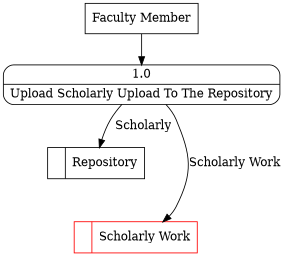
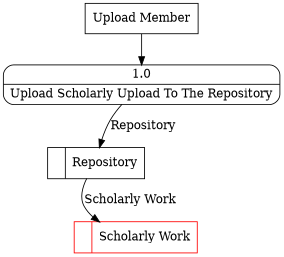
node "Faculty Member": label "Faculty Member" -> "Upload Member"
edge "1.0" -> "Repository": label "Scholarly" -> "Repository"
edge "1.0" -> "Scholarly Work": now "Repository" -> "Scholarly Work"
